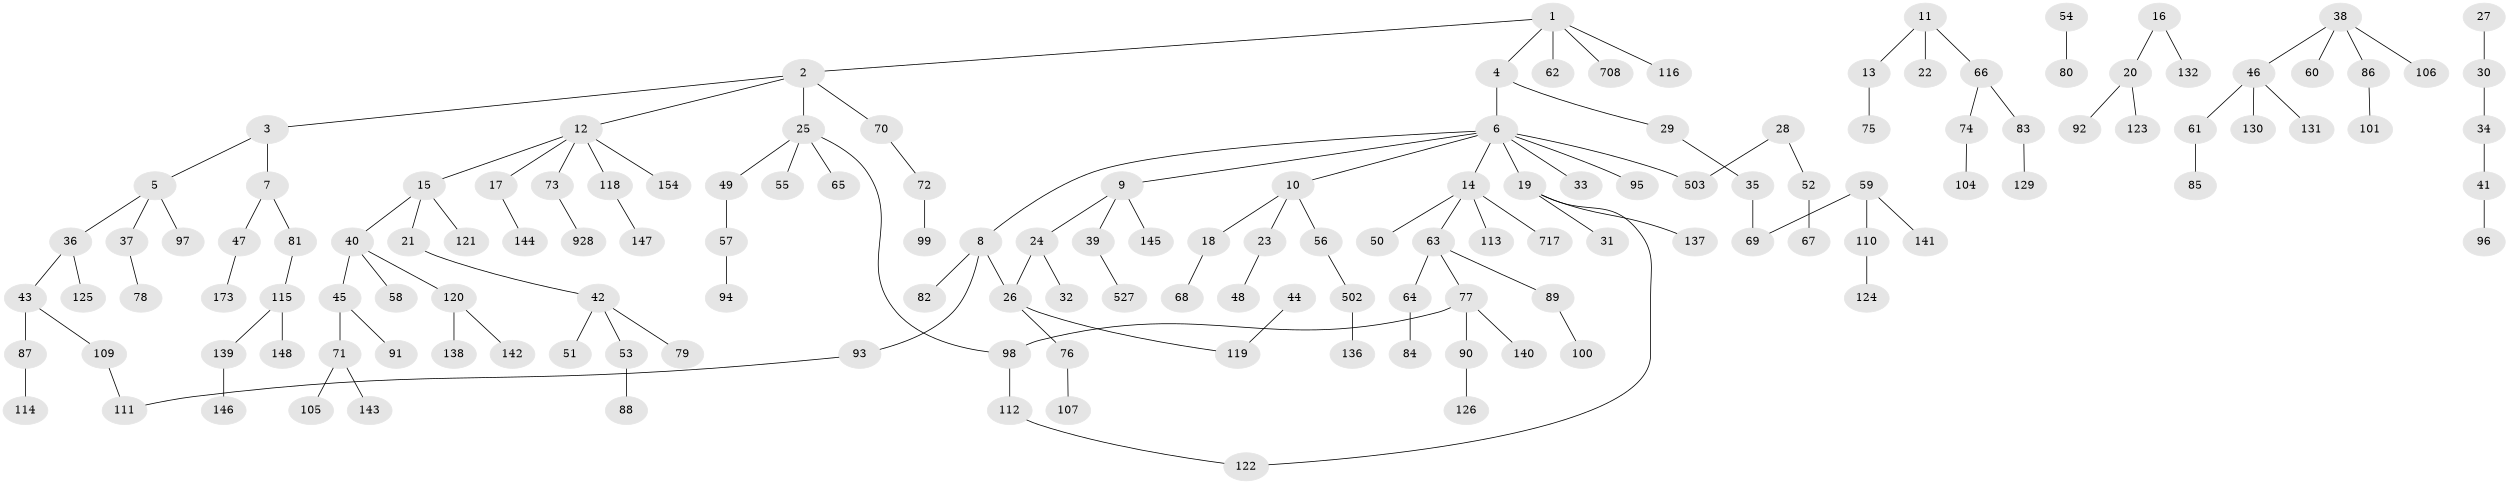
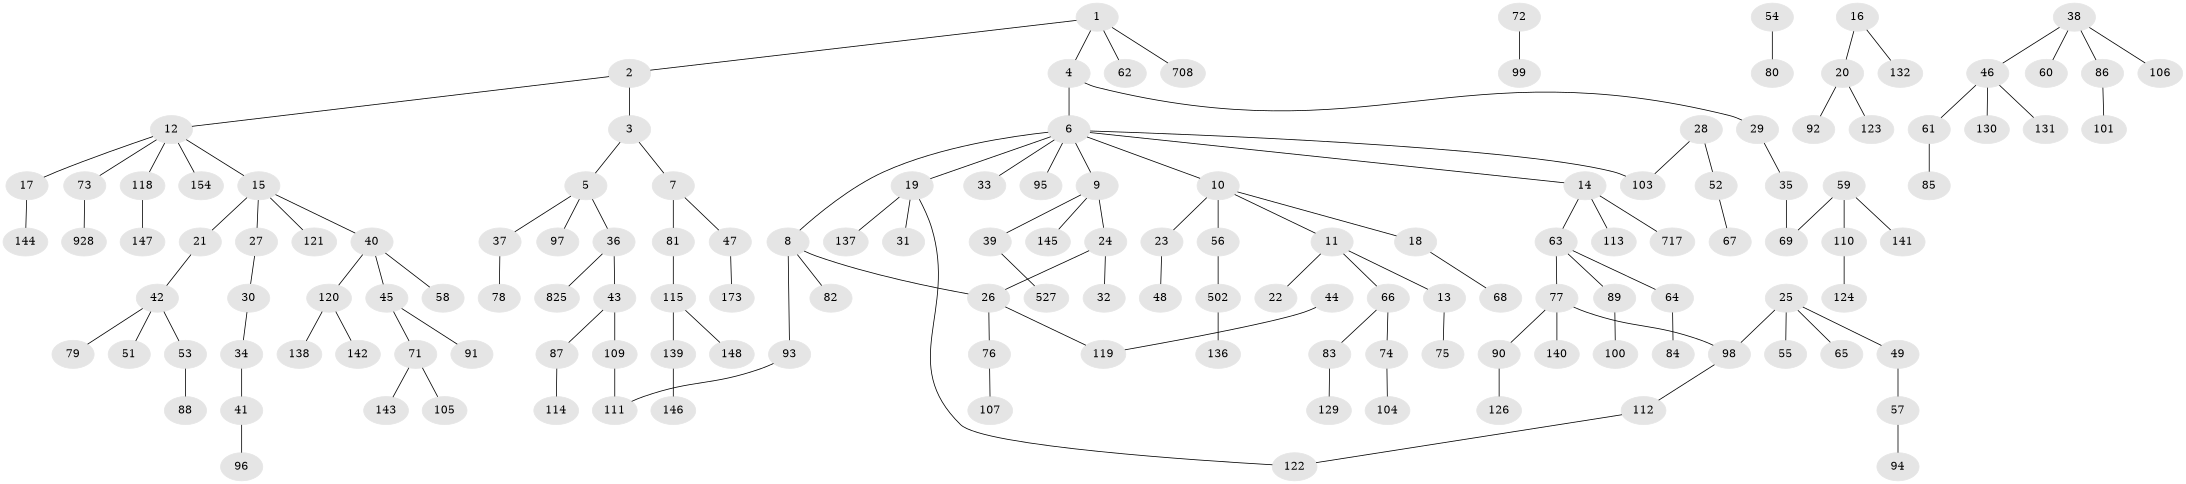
node "116": removed
edge "2" -- "25": removed
node "70": removed
node "503": label "503" -> "103"
edge "15" -- "27": added
edge "10" -- "11": added
node "50": removed
node "125": label "125" -> "825"
